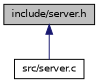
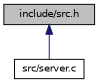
node "include/server.h": label "include/server.h" -> "include/src.h"
